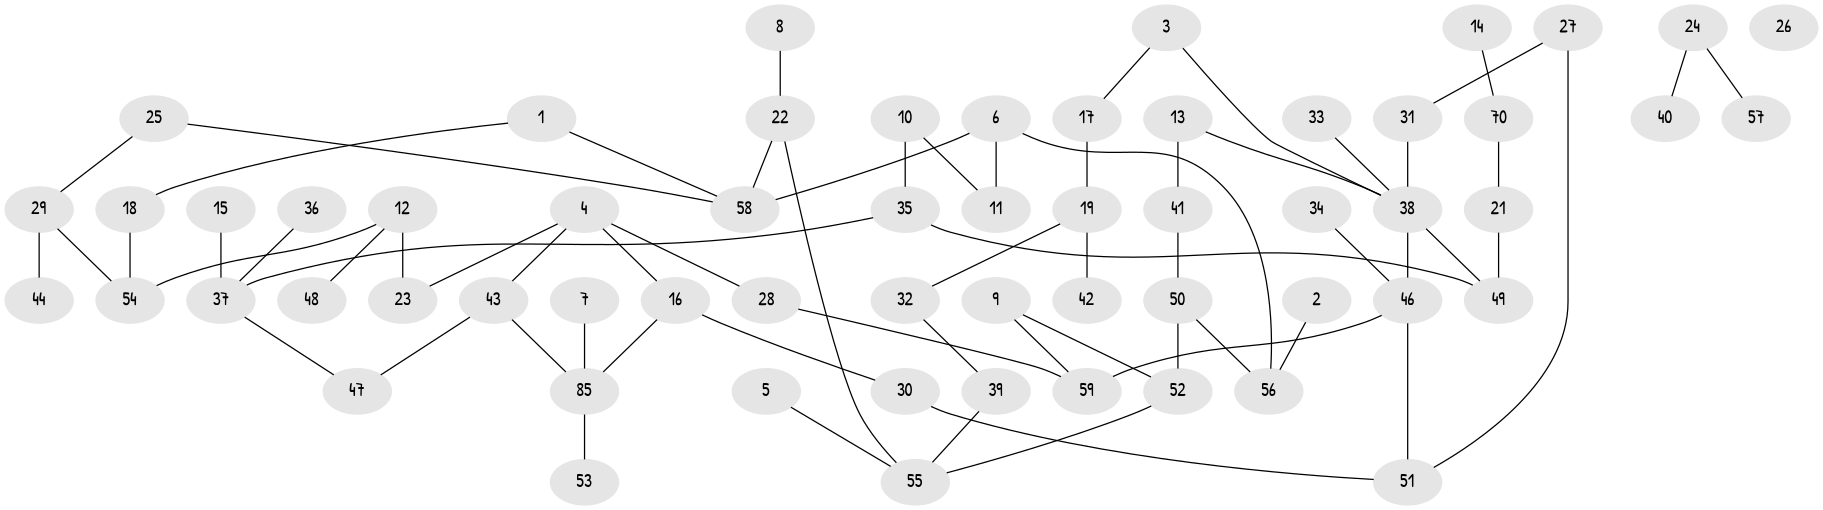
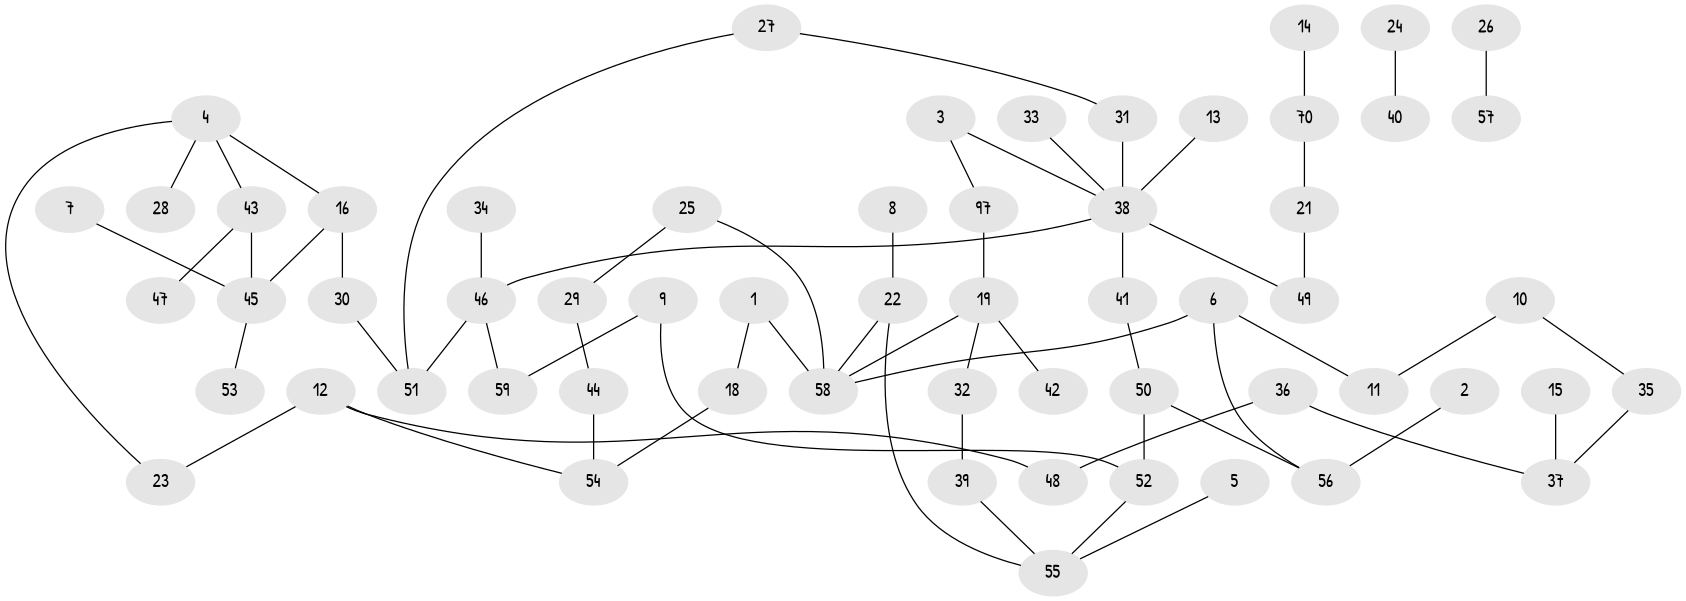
edge "24" -- "57": now "26" -- "57"
node "17": label "17" -> "97"
edge "13" -- "41": now "38" -- "41"
edge "29" -- "54": now "44" -- "54"
edge "35" -- "49": removed
edge "28" -- "59": removed
edge "37" -- "47": removed
edge "19" -- "58": added
node "85": label "85" -> "45"
edge "36" -- "48": added
